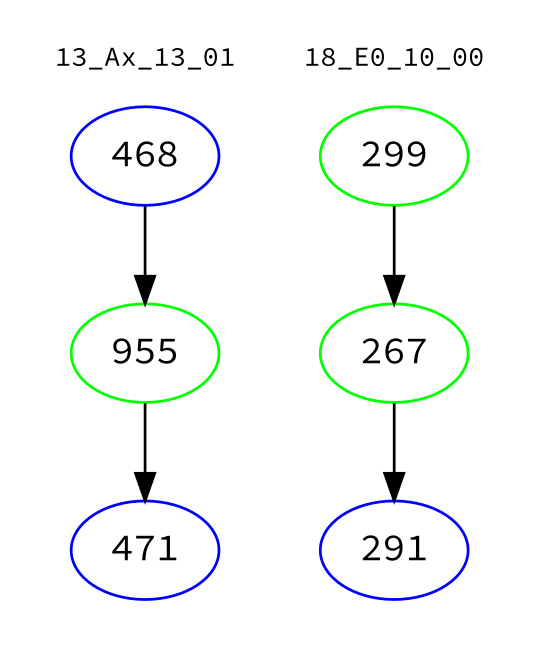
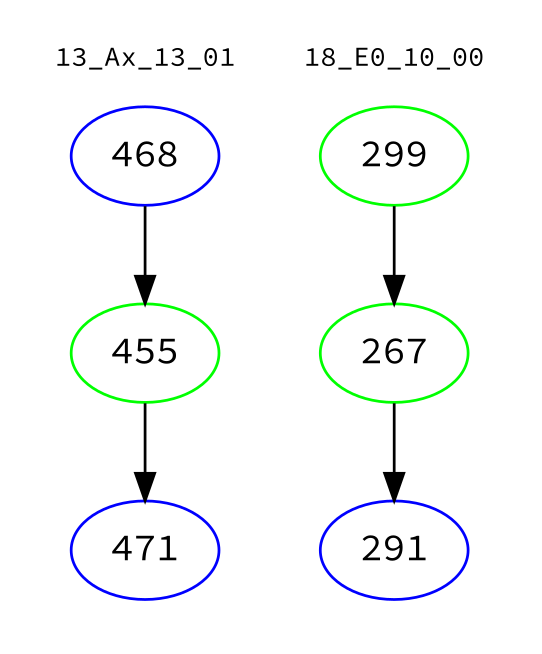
node "955": label "955" -> "455"
